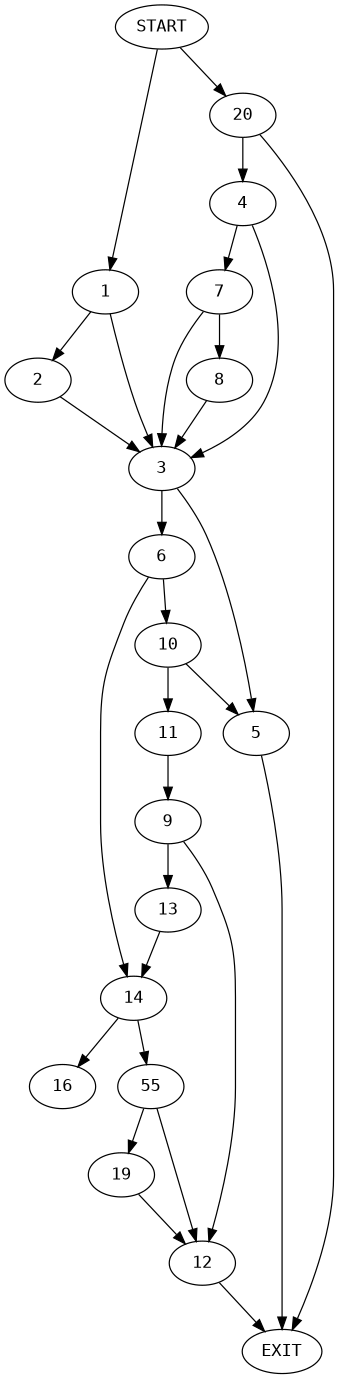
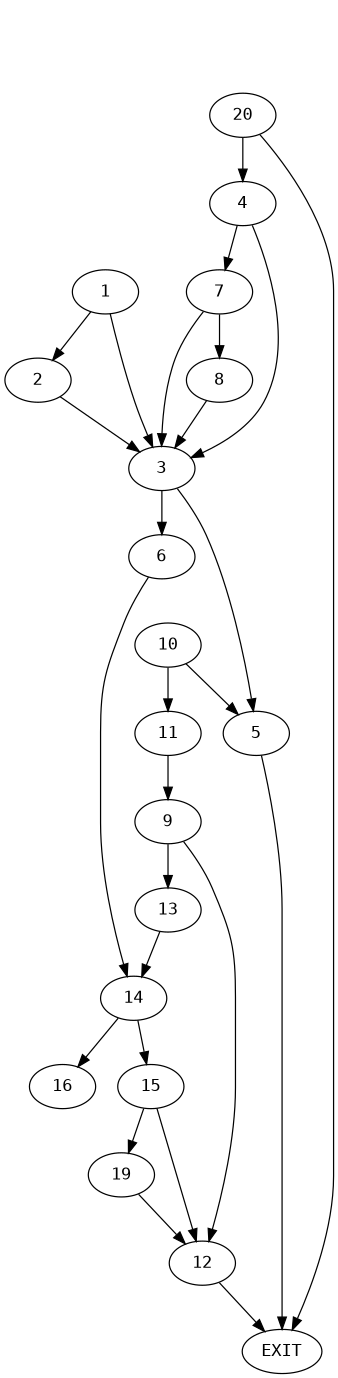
node "START": removed
edge "6" -> "10": removed
node "55": label "55" -> "15"
